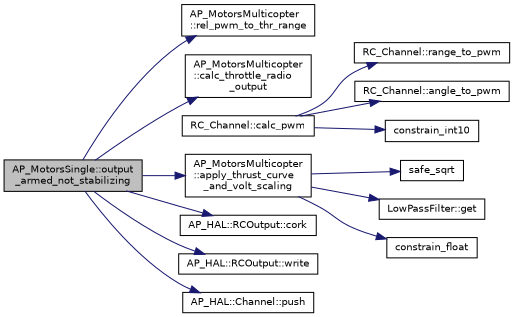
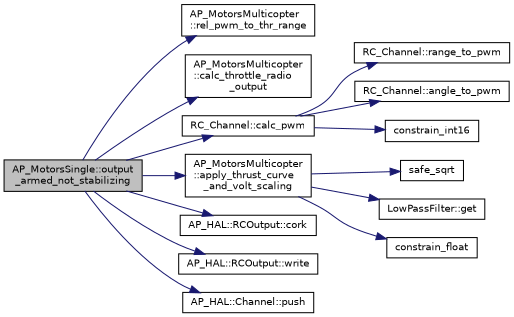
node "constrain_int10": label "constrain_int10" -> "constrain_int16"
edge "AP_MotorsSingle::output _armed_not_stabilizing" -> "RC_Channel::calc_pwm": added
